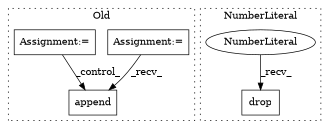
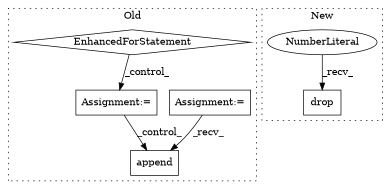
cluster "NumberLiteral": label "NumberLiteral" -> "New"
node "EnhancedForStatement": added
